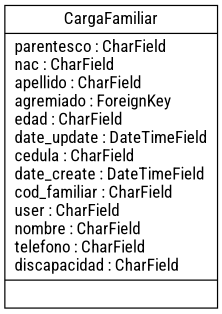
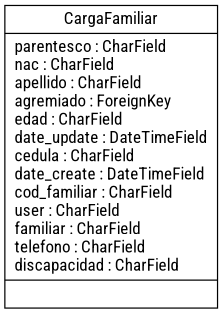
node "CargaFamiliar": text "nombre : CharField" -> "familiar : CharField"
